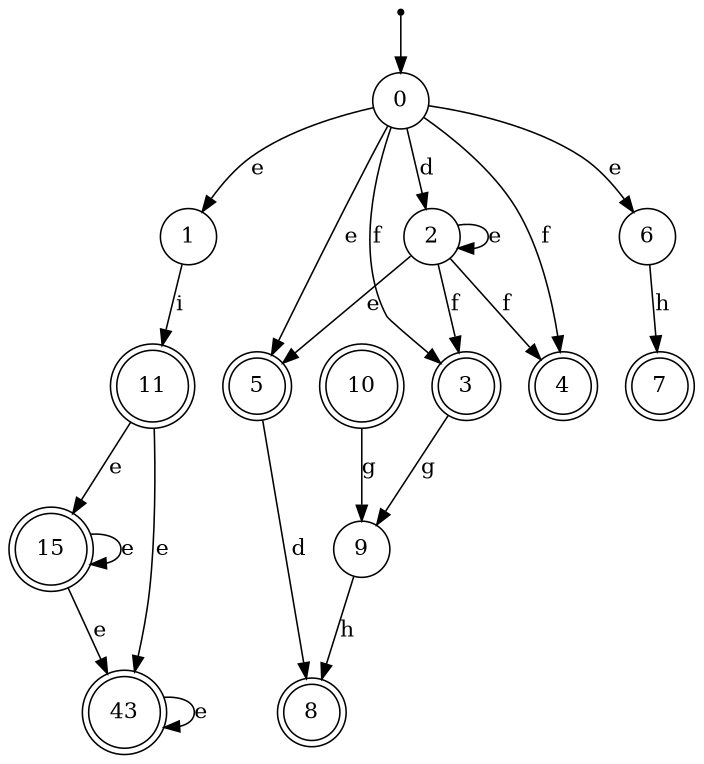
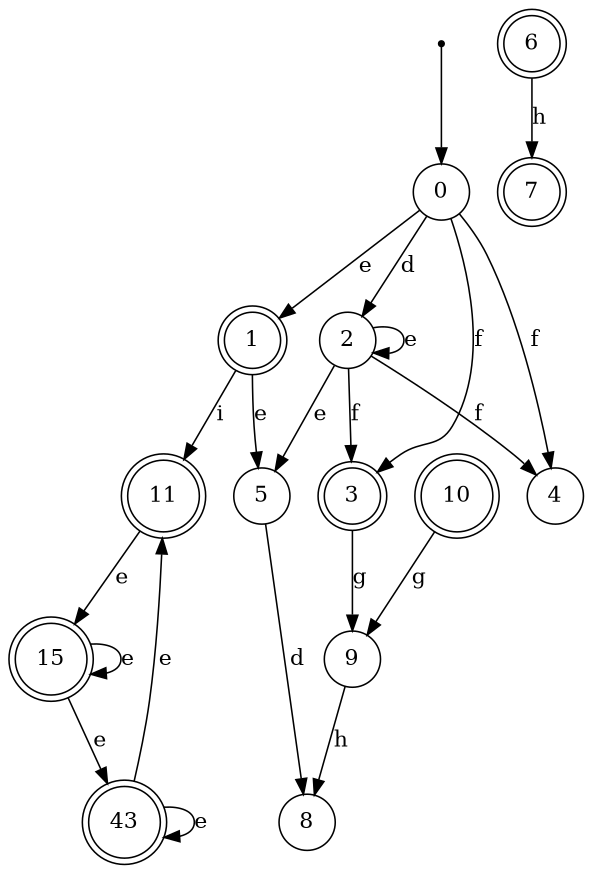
edge "0" -> "6": removed, label "e"
edge "0" -> "5": now "1" -> "5"
node "1": shape circle -> doublecircle
node "6": shape circle -> doublecircle
node "5": shape doublecircle -> circle
node "4": shape doublecircle -> circle
edge "11" -> "43": reversed
node "8": shape doublecircle -> circle
